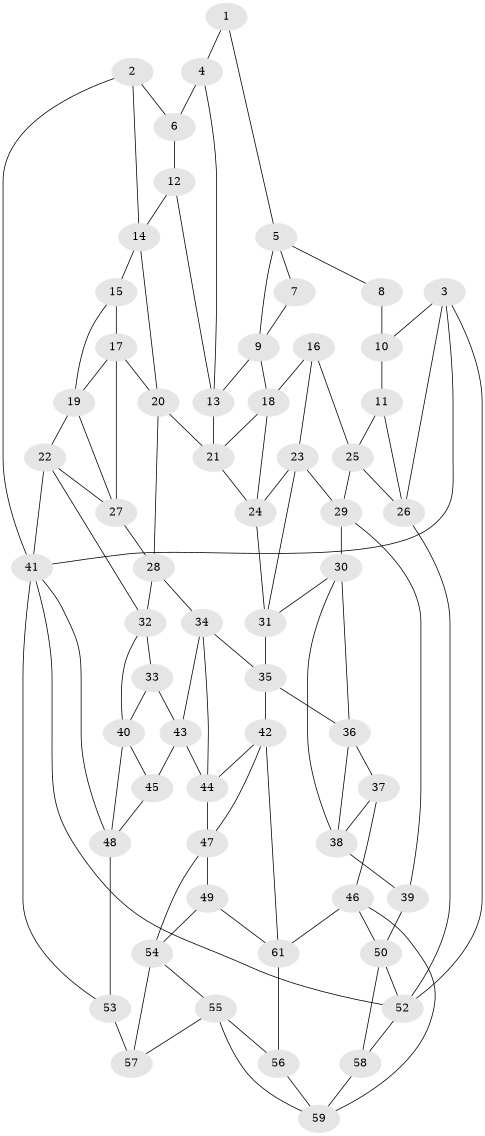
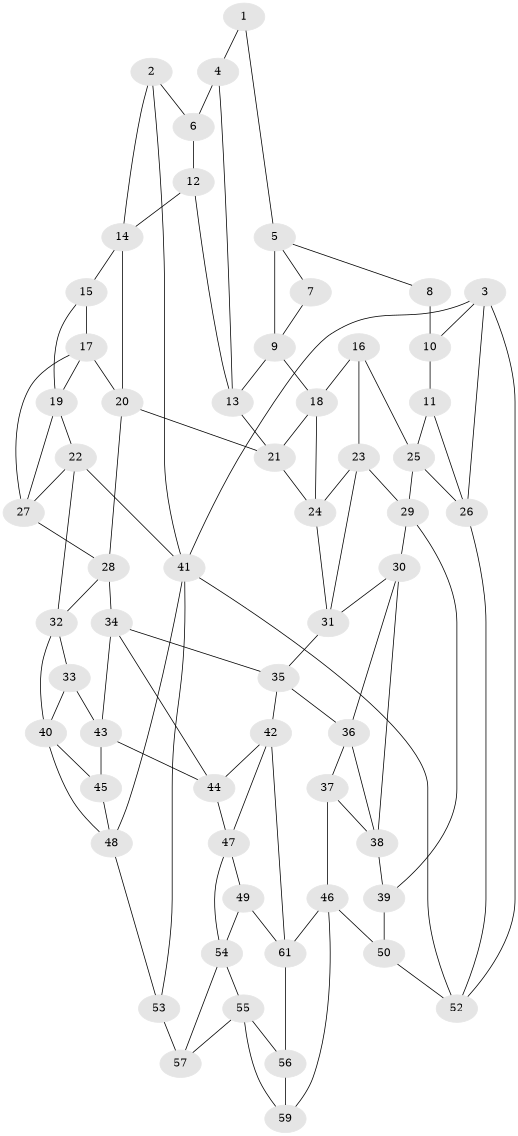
node "58": removed
